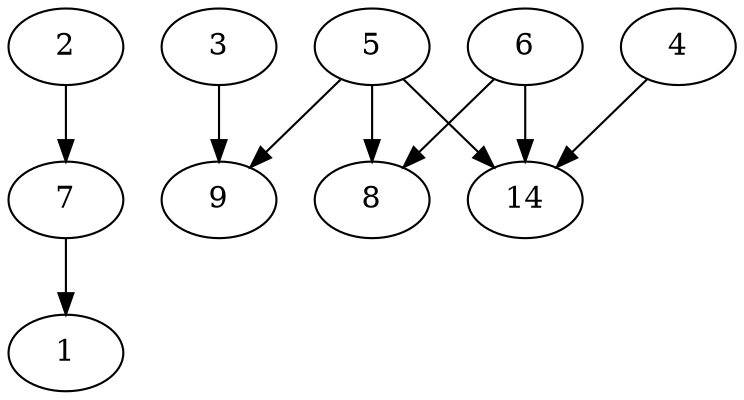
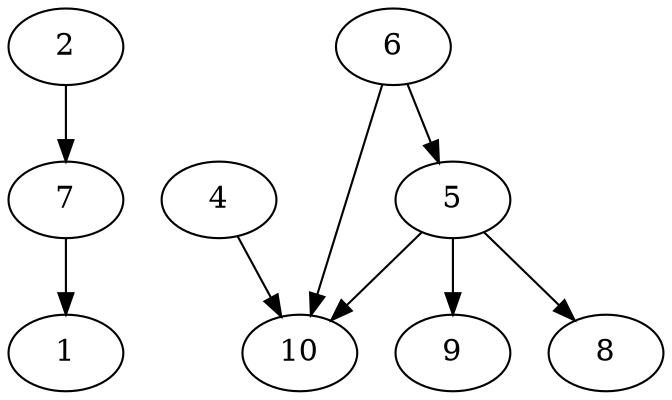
node "3": removed
edge "6" -> "8": now "6" -> "5"
node "14": label "14" -> "10"
